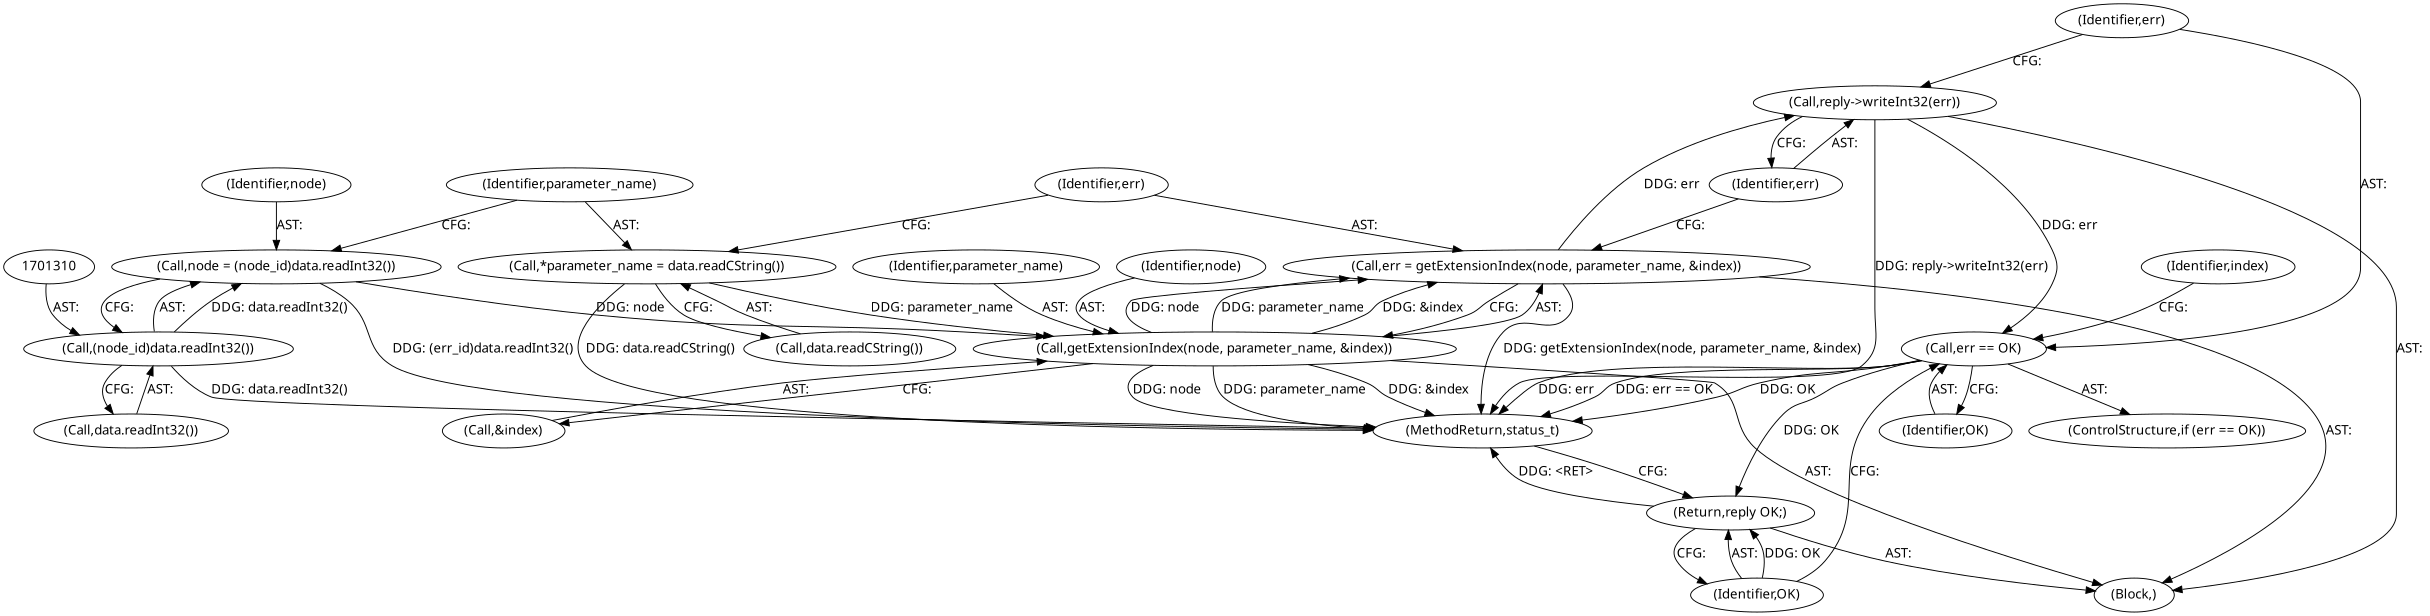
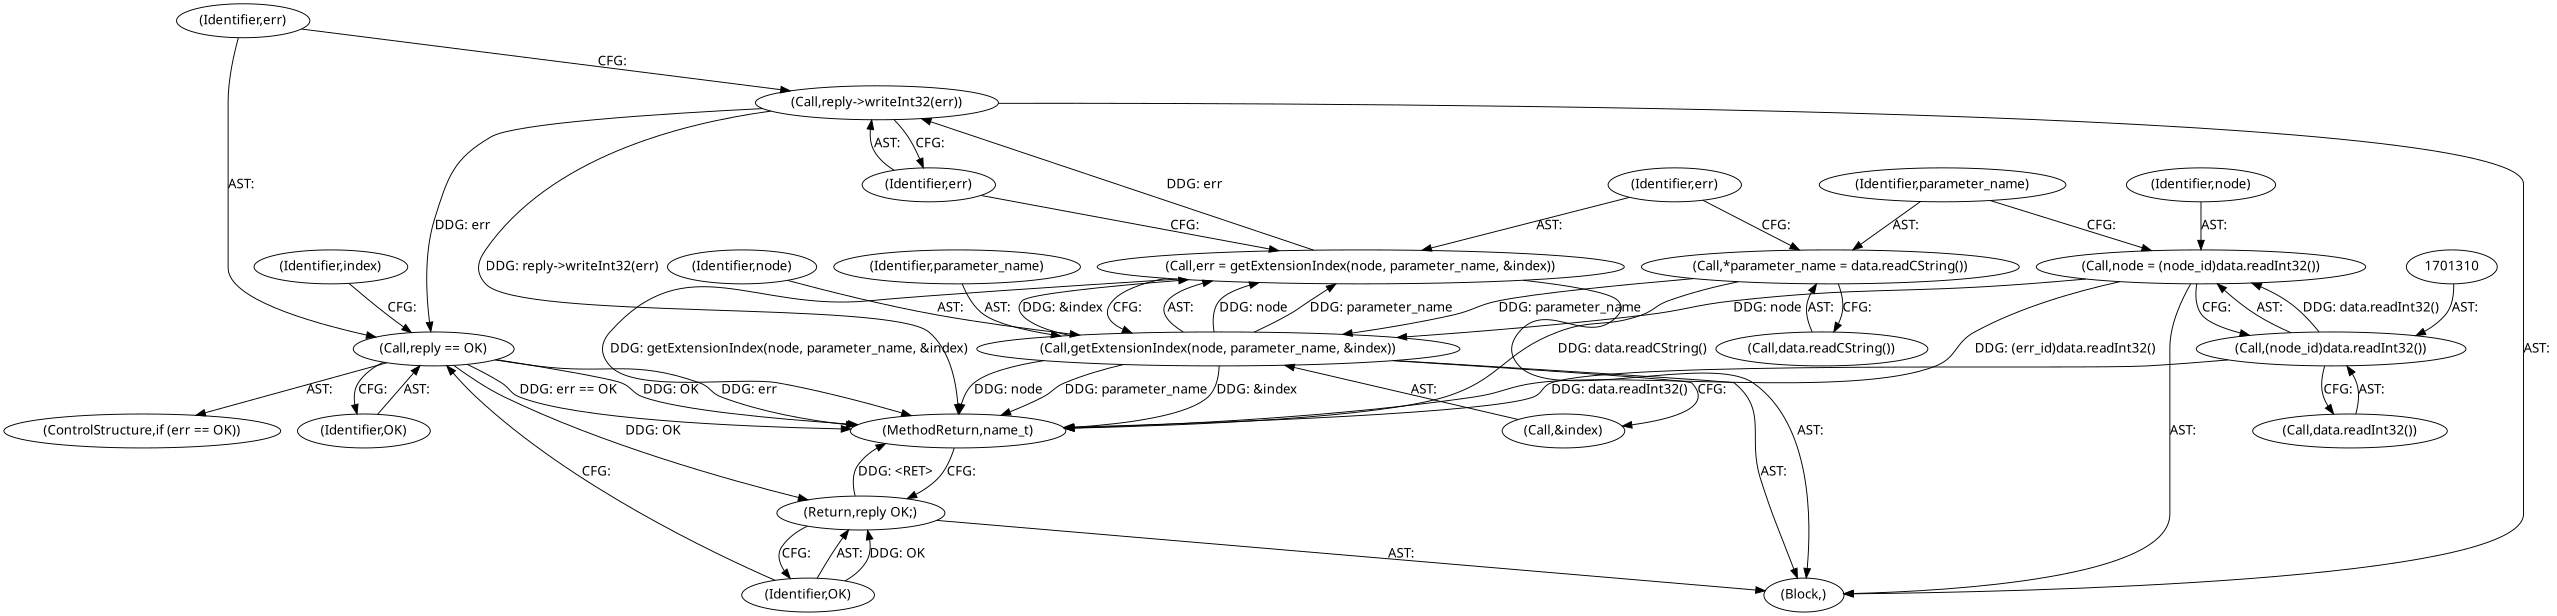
node "(Call,err == OK)": label "(Call,err == OK)" -> "(Call,reply == OK)"
node "(MethodReturn,status_t)": label "(MethodReturn,status_t)" -> "(MethodReturn,name_t)"
edge "(Call,node = (node_id)data.readInt32())" -> "(Block,)": added, label "AST:"
